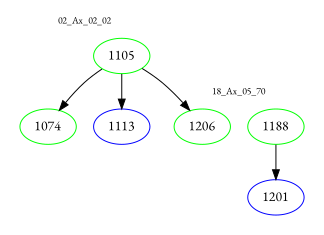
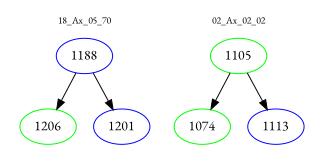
edge "1105" -> "1206": now "1188" -> "1206"
node "1188": color green -> blue
